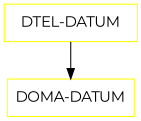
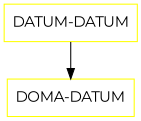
node "DTEL-DATUM": label "DTEL-DATUM" -> "DATUM-DATUM"
